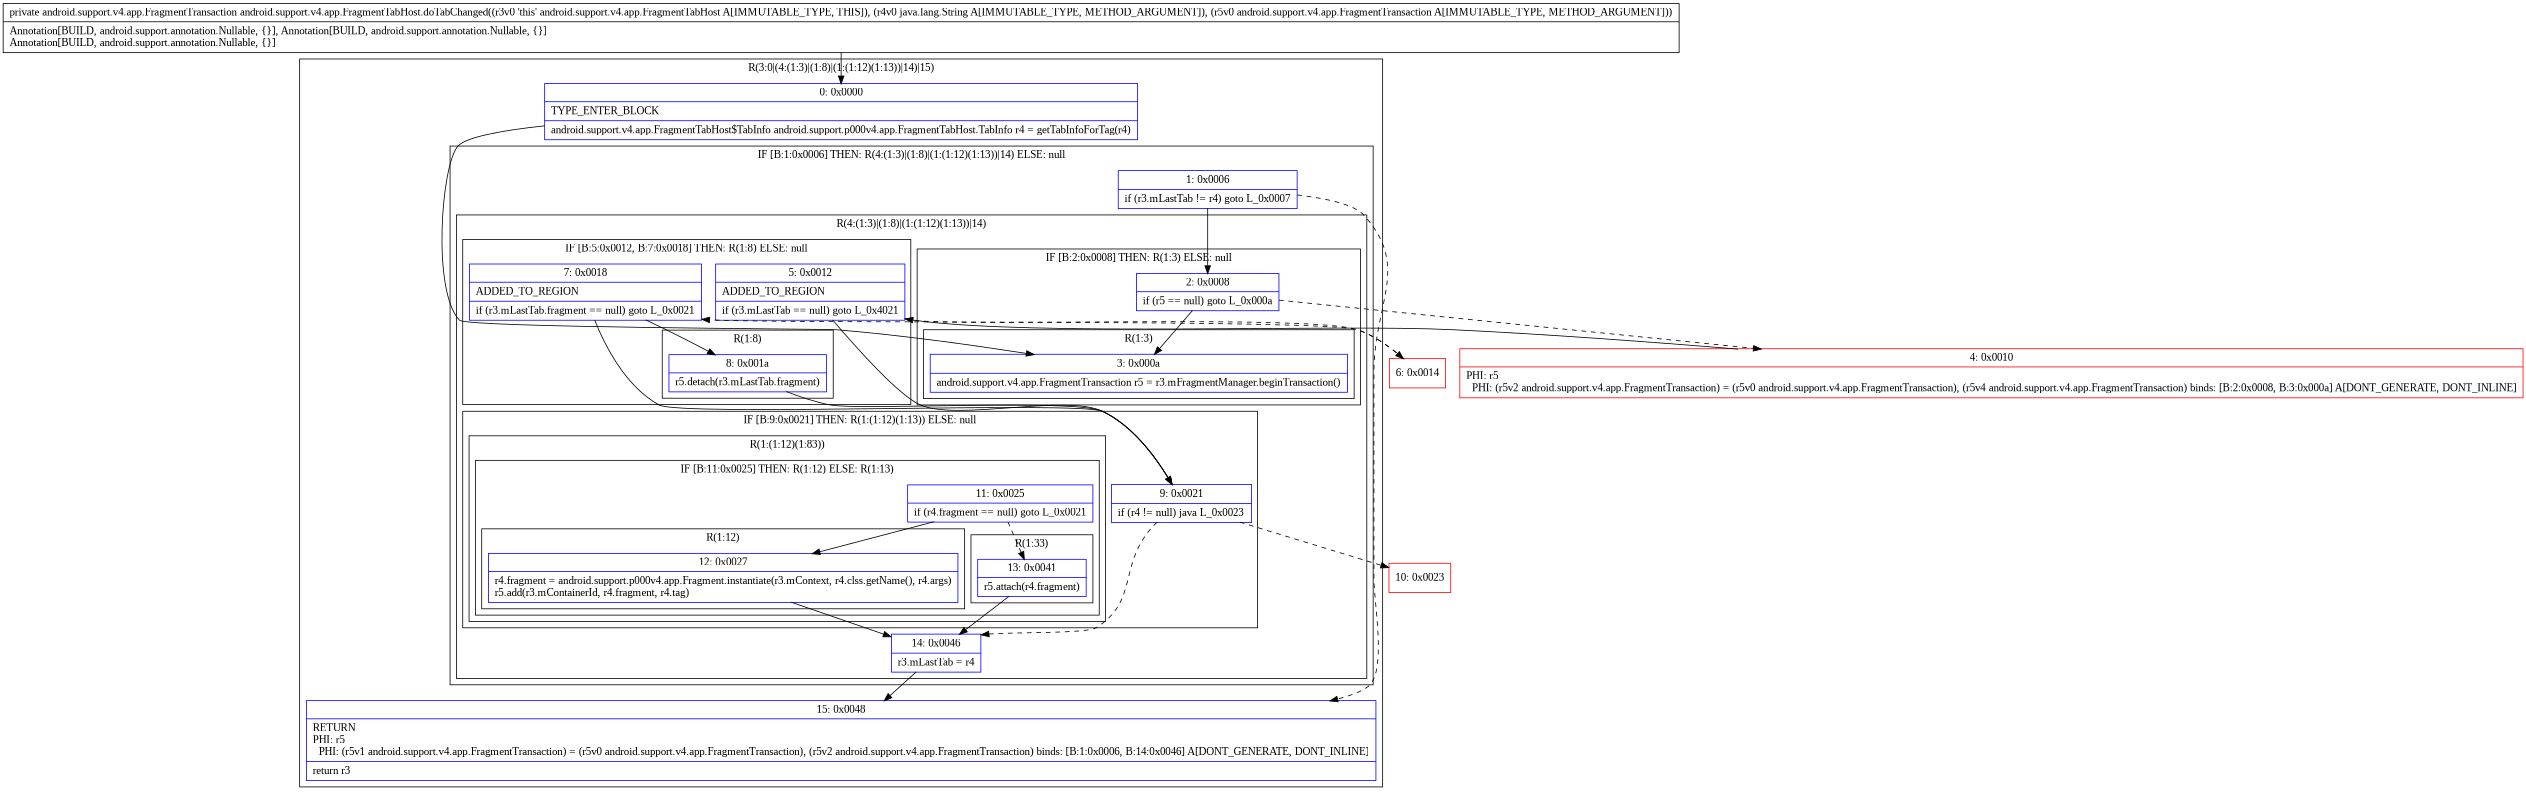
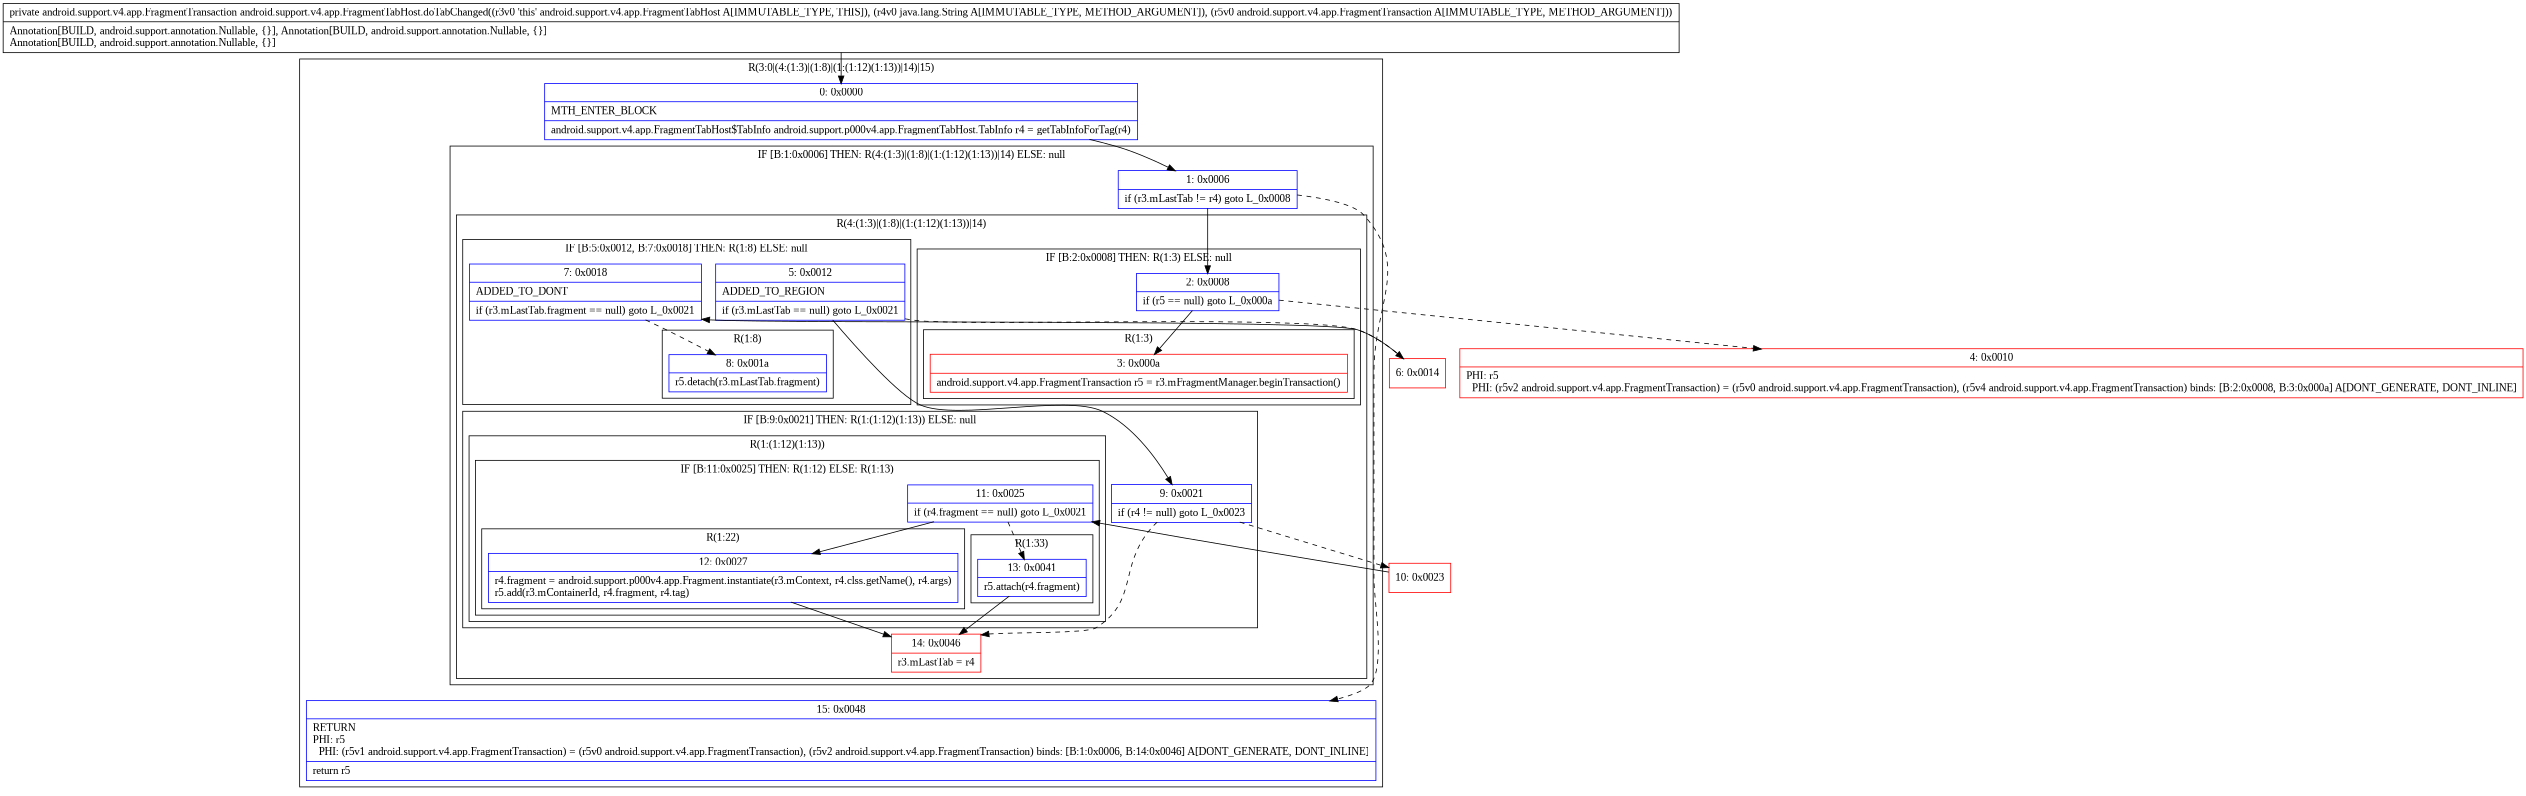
node "0: 0x0000": text "TYPE_ENTER_BLOCK" -> "MTH_ENTER_BLOCK"
node "1: 0x0006": text "if (r3.mLastTab != r4) goto L_0x0007" -> "if (r3.mLastTab != r4) goto L_0x0008"
node "7: 0x0018": text "ADDED_TO_REGION" -> "ADDED_TO_DONT"
node "5: 0x0012": text "if (r3.mLastTab == null) goto L_0x4021" -> "if (r3.mLastTab == null) goto L_0x0021"
edge "6: 0x0014" -> "7: 0x0018": style dashed -> solid
edge "0: 0x0000" -> "3: 0x000a": now "0: 0x0000" -> "1: 0x0006"
edge "4: 0x0010" -> "5: 0x0012": removed
edge "7: 0x0018" -> "8: 0x001a": style solid -> dashed
node "3: 0x000a": color blue -> red
edge "8: 0x001a" -> "9: 0x0021": removed
edge "7: 0x0018" -> "9: 0x0021": removed
cluster "R(1:(1:12)(1:83))": label "R(1:(1:12)(1:83))" -> "R(1:(1:12)(1:13))"
node "9: 0x0021": text "if (r4 != null) java L_0x0023" -> "if (r4 != null) goto L_0x0023"
cluster "R(1:12)": label "R(1:12)" -> "R(1:22)"
edge "10: 0x0023" -> "11: 0x0025": added
node "14: 0x0046": color blue -> red
edge "14: 0x0046" -> "15: 0x0048": removed
node "15: 0x0048": text "return r3" -> "return r5"
